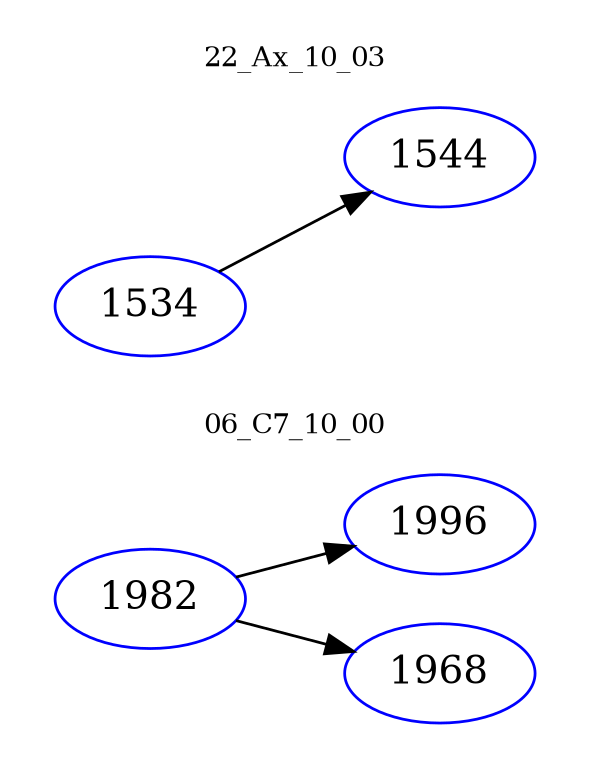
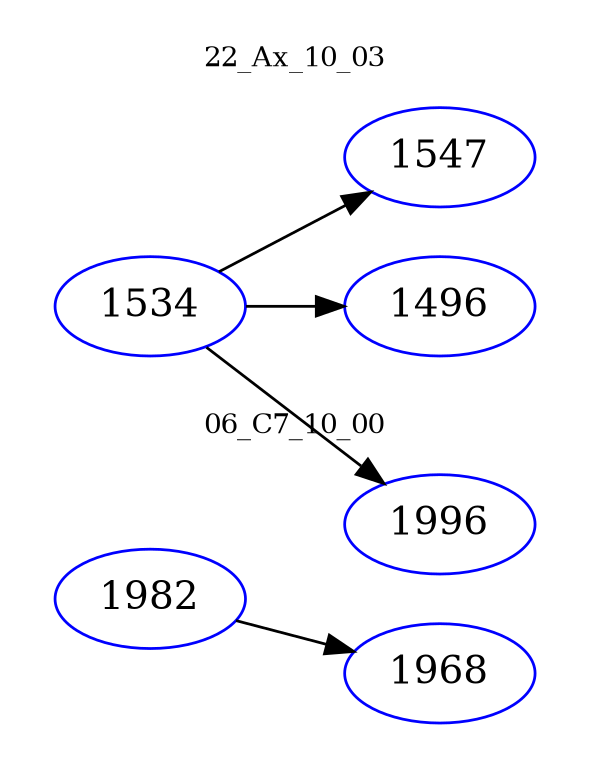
node "1544": label "1544" -> "1547"
node "1496": added
edge "1982" -> "1996": now "1534" -> "1996"
